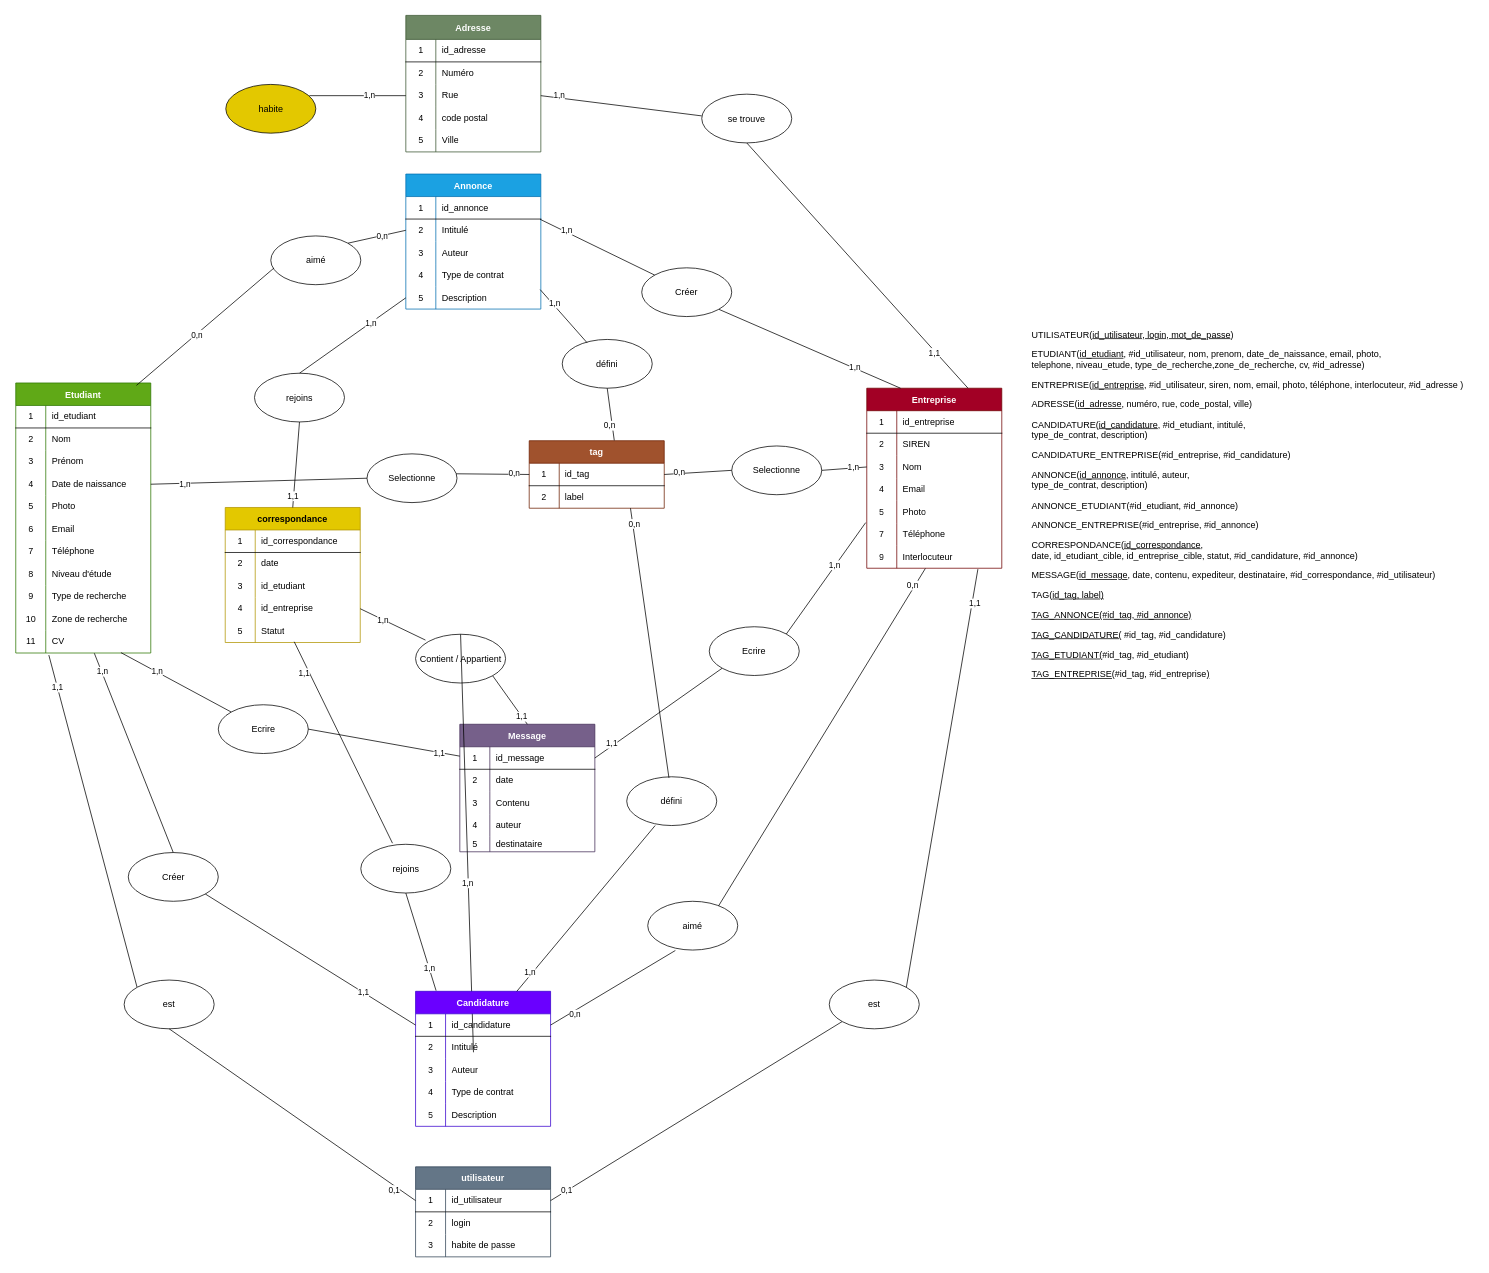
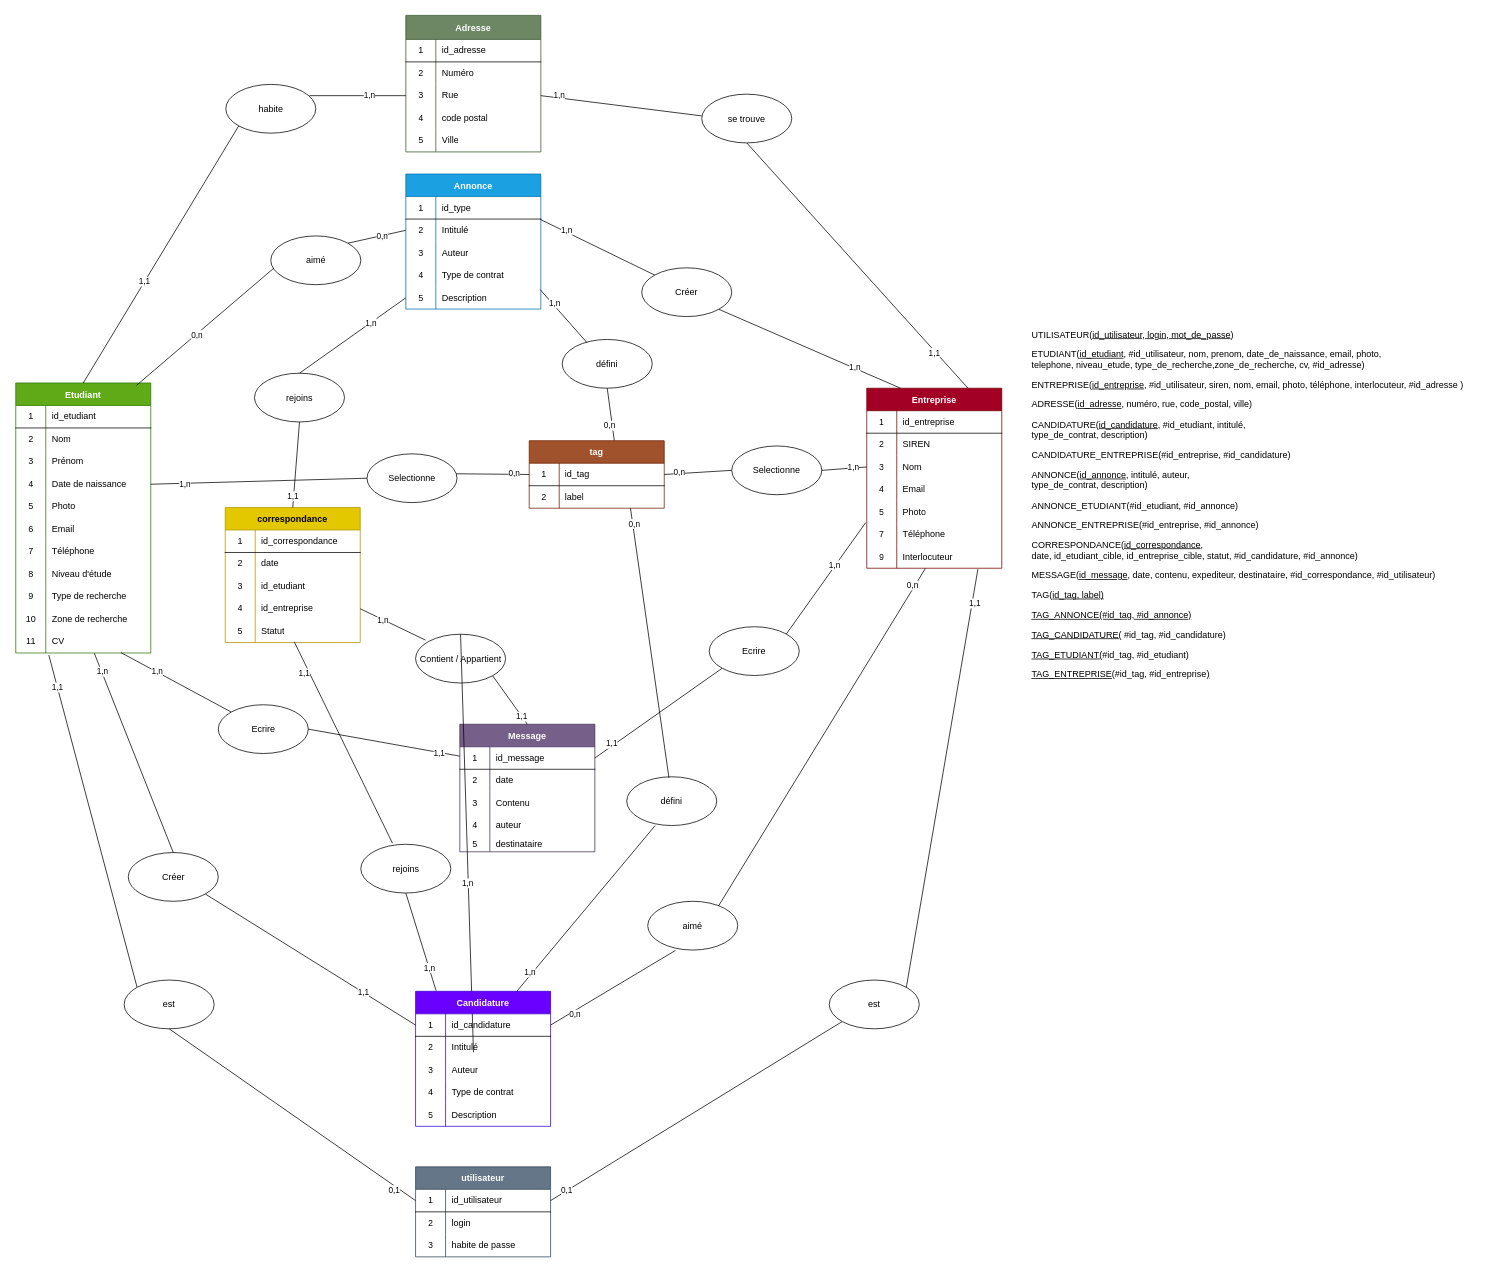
node "habite": fillcolor #e3c800 -> #ffffff
node "id_annonce": label "id_annonce" -> "id_type"
edge "habite" -- "Etudiant": added, label "1,1"
